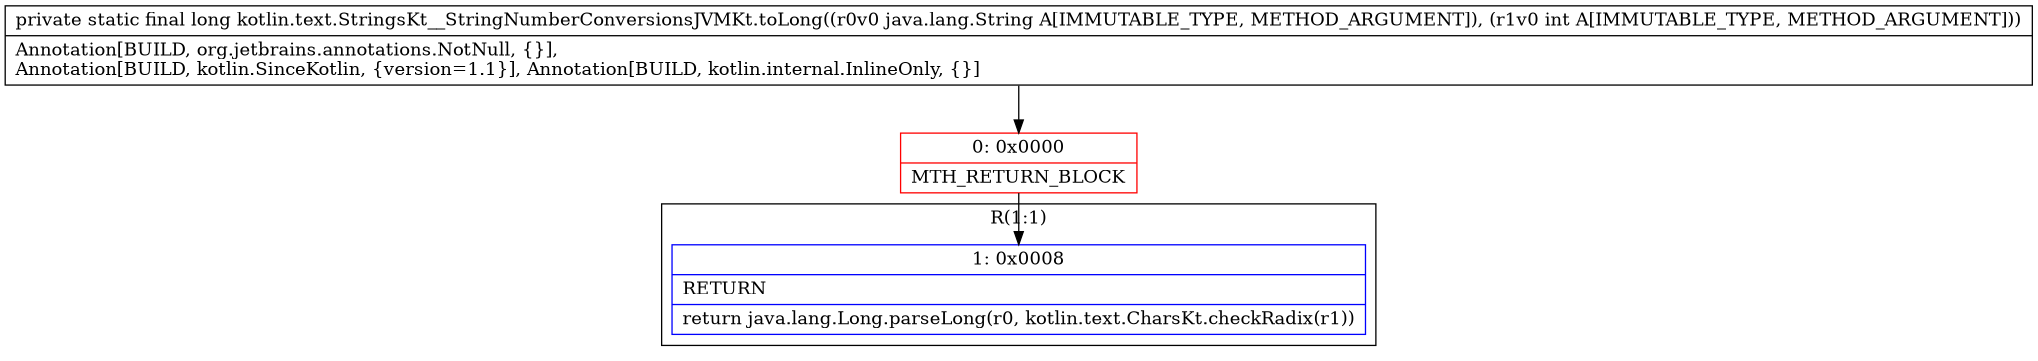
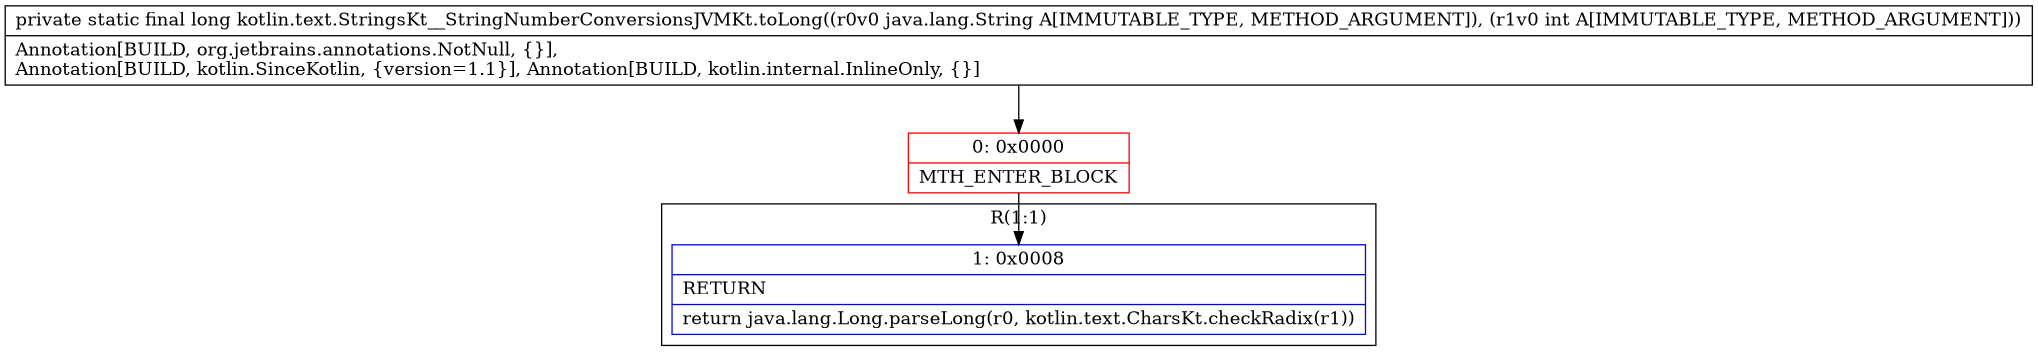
node "0: 0x0000": text "MTH_RETURN_BLOCK" -> "MTH_ENTER_BLOCK"
